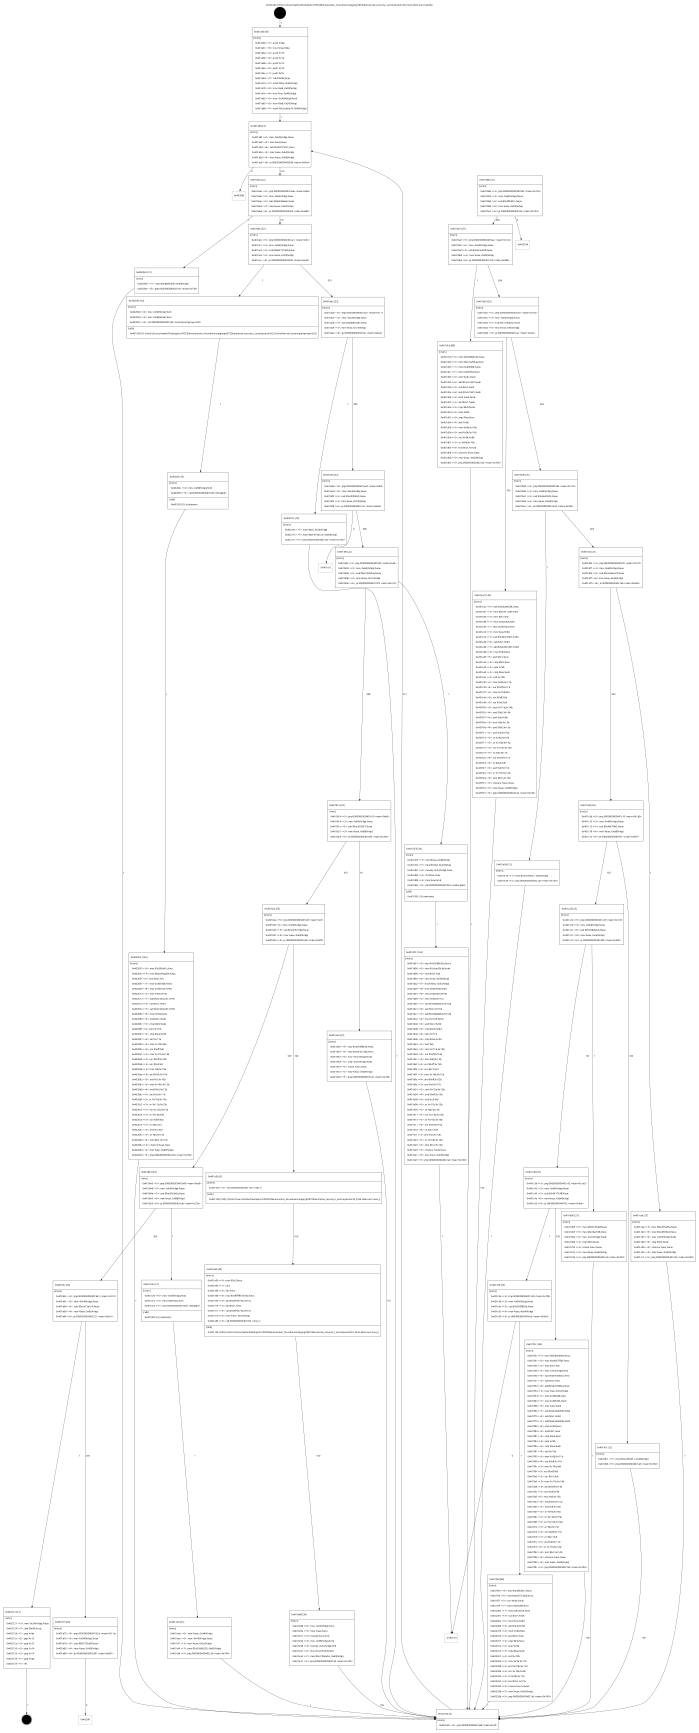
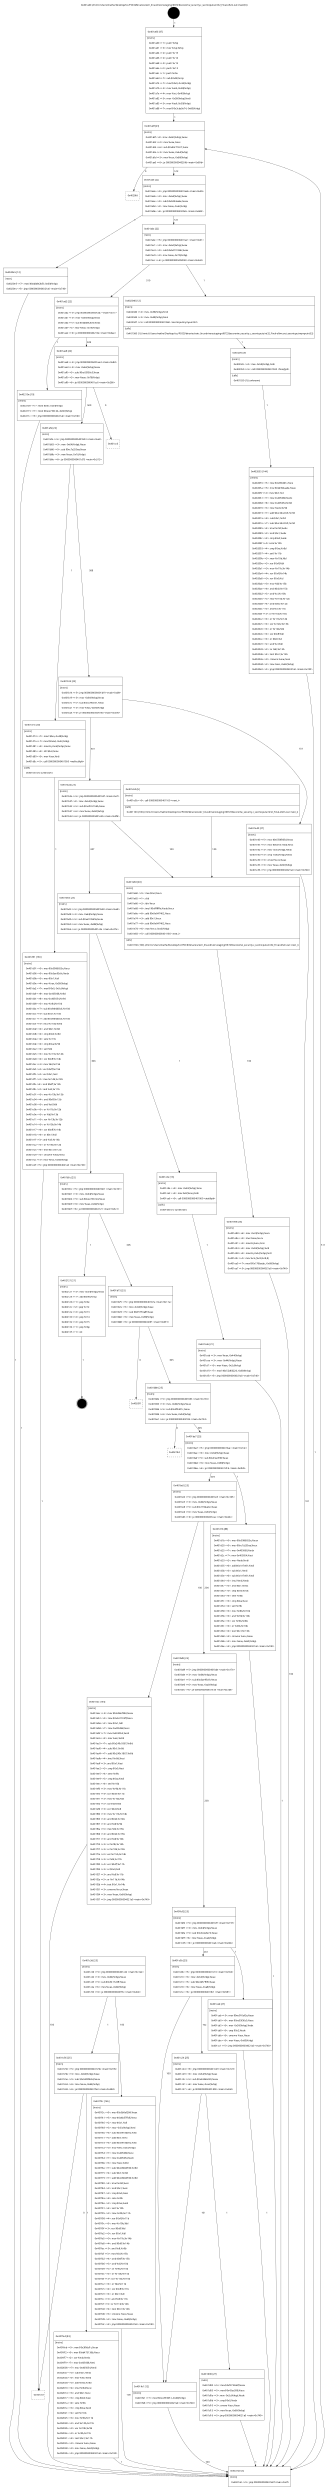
node "0x401e34 [12]": removed
edge "0x401c24 [25]" -> "0x401c3d [25]": now "0x401c24 [25]" -> "0x401fe1 [12]"
edge "0x401b2a [25]" -> "0x401e5b [5]": now "0x401b2a [25]" -> "0x401e60 [40]"
edge "0x401b75 [25]" -> "0x401b8e [25]": added, label "305"
